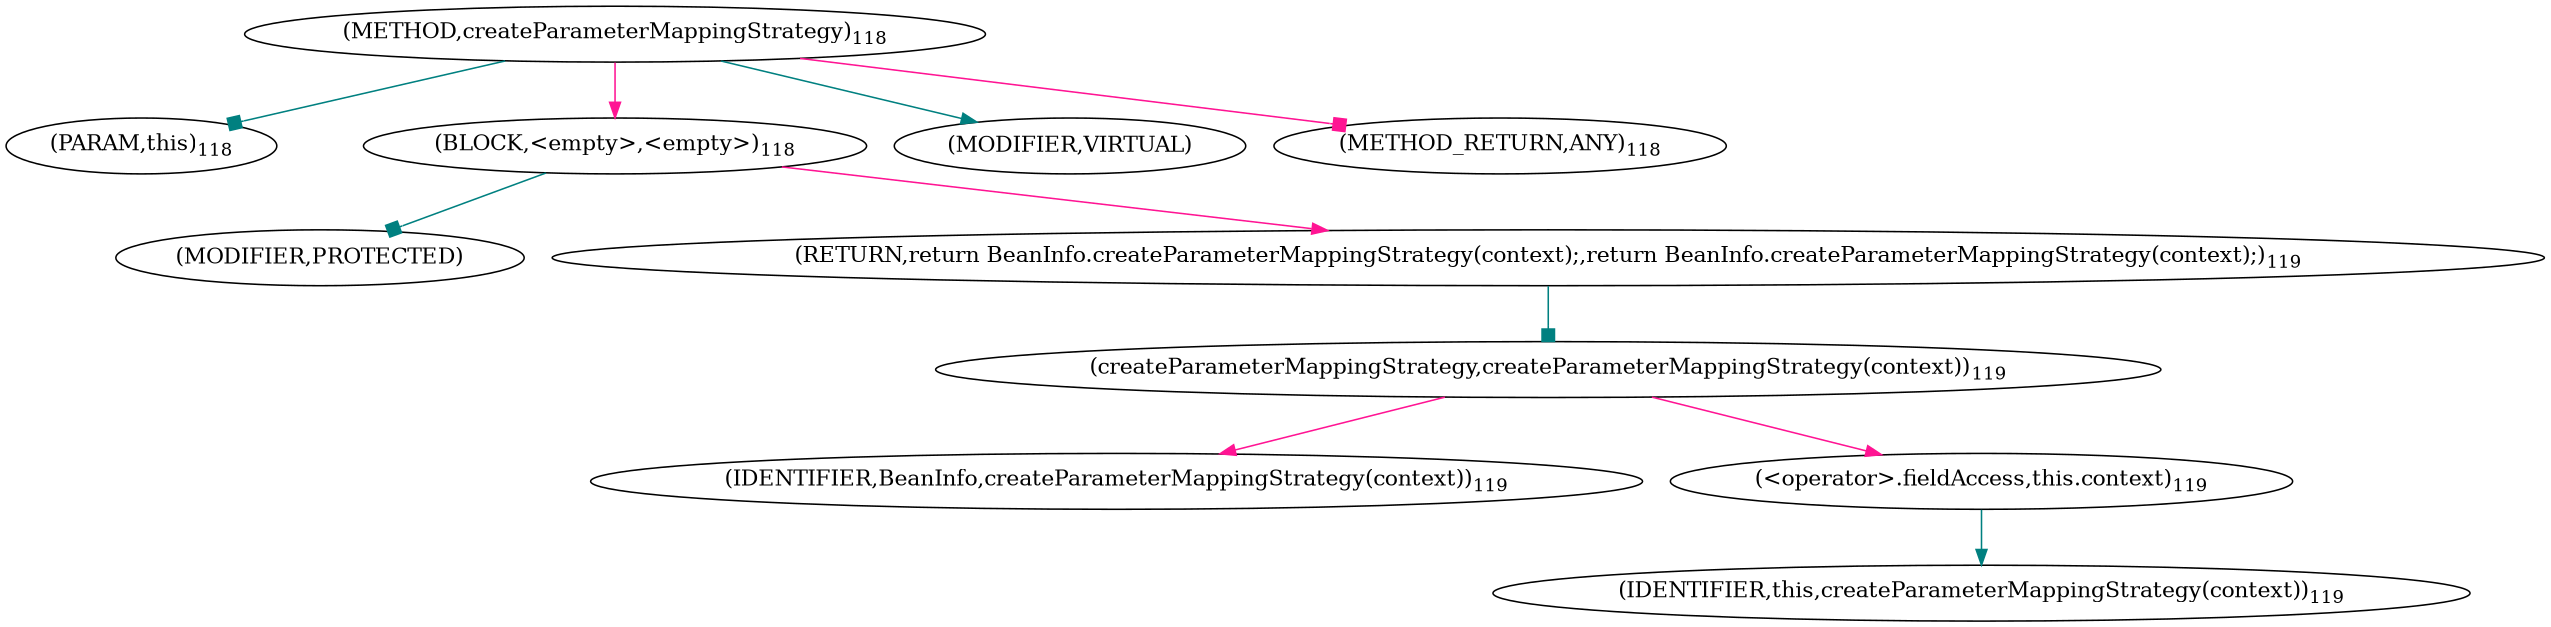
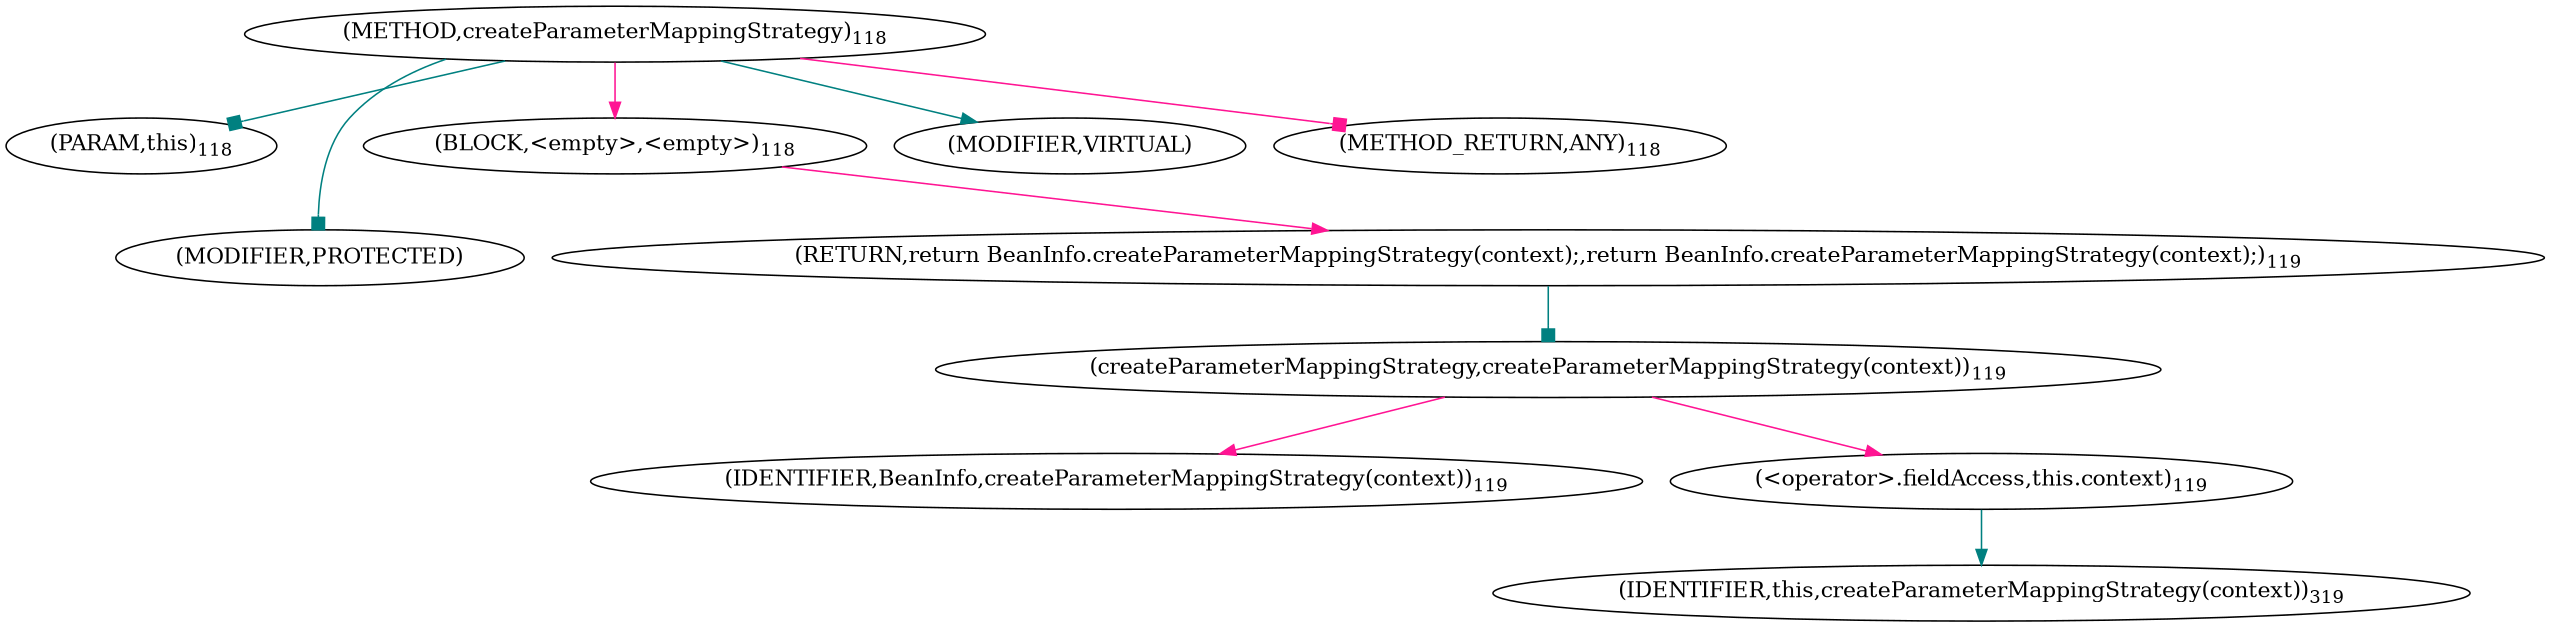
edge "(BLOCK,<empty>,<empty>)" -> "(MODIFIER,PROTECTED)": now "(METHOD,createParameterMappingStrategy)" -> "(MODIFIER,PROTECTED)"
node "(IDENTIFIER,this,createParameterMappingStrategy(context))": text "119" -> "319"
